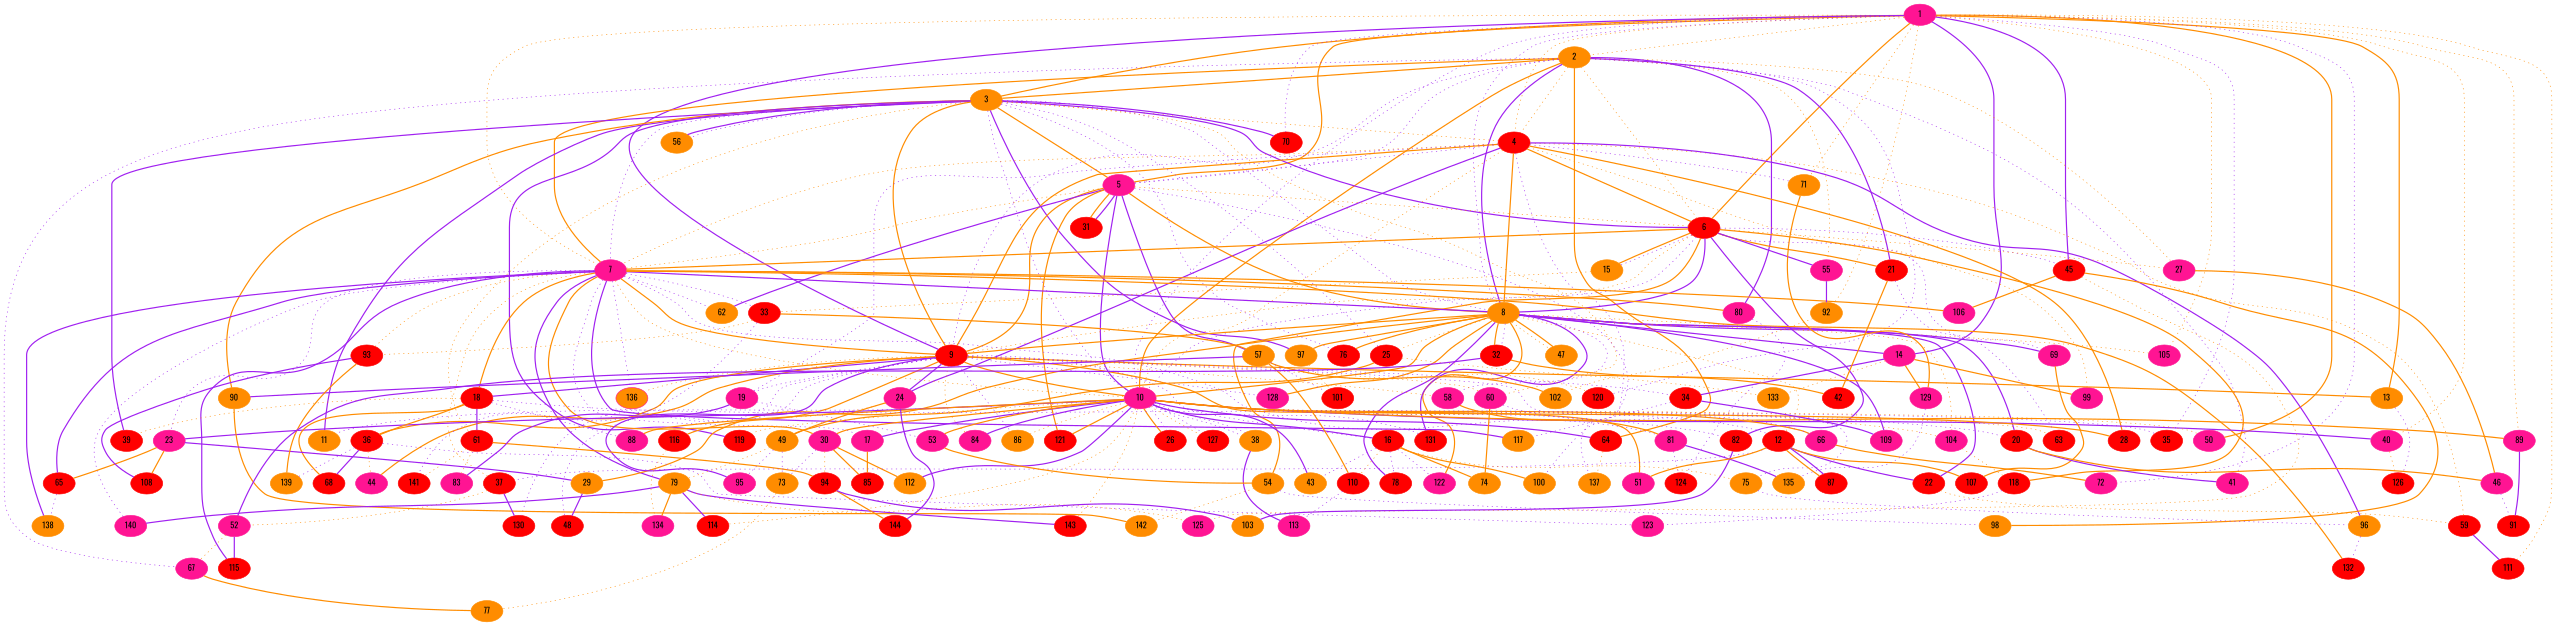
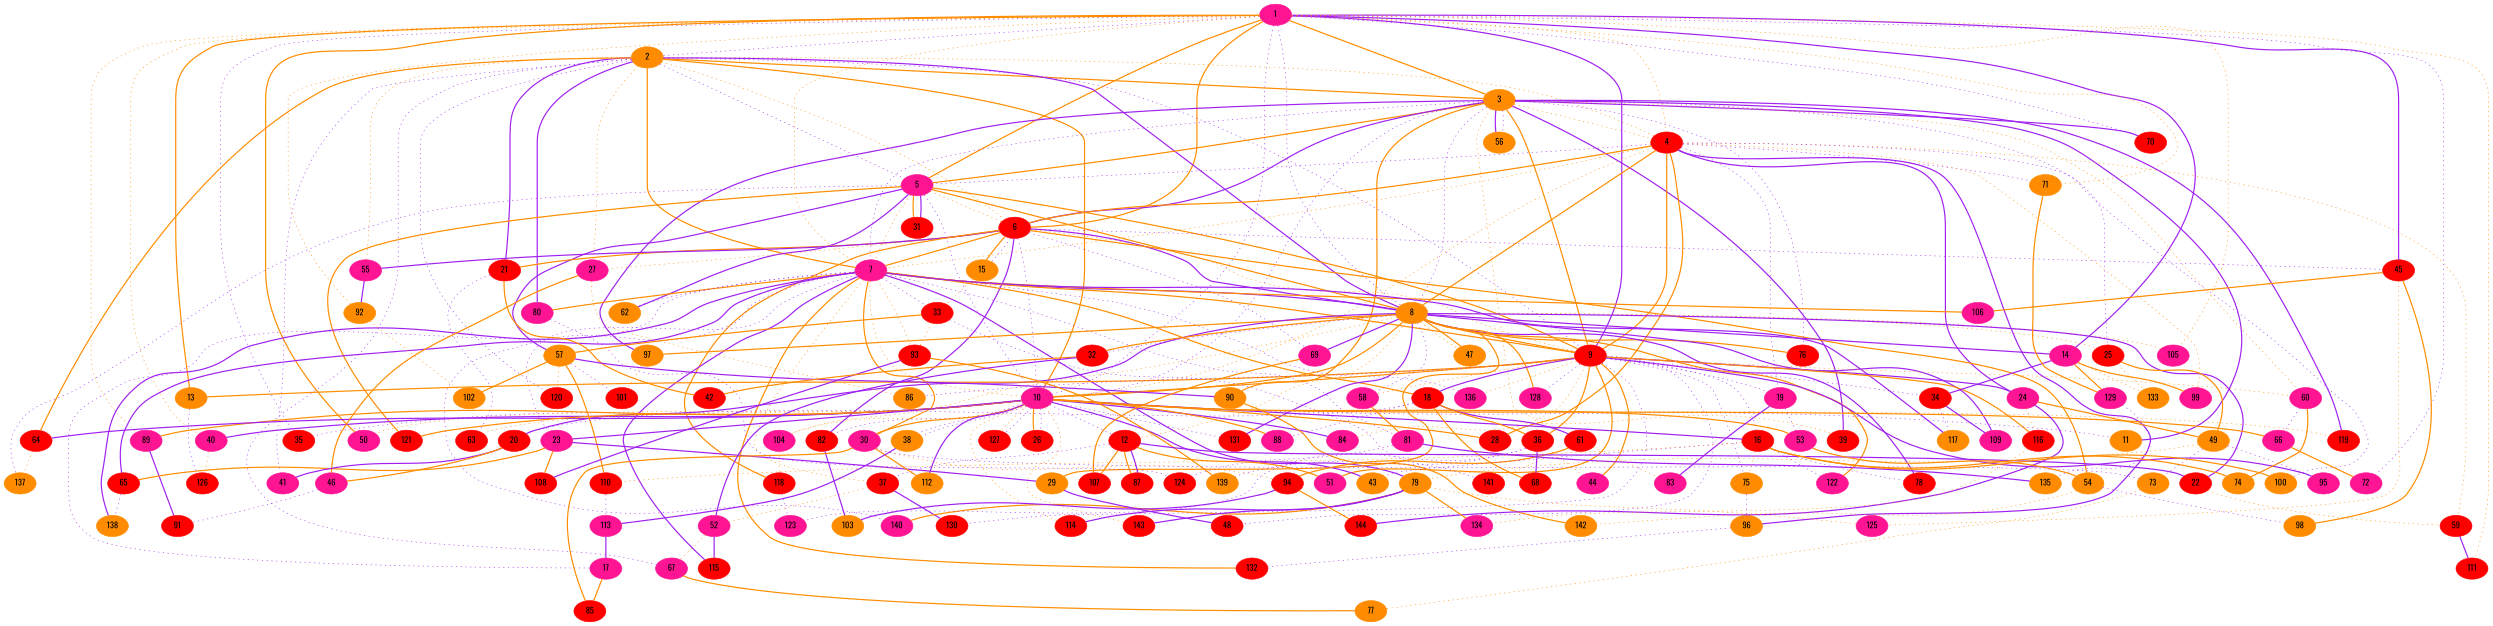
edge "1" -- "2": color darkorange -> purple
edge "5" -- "10": style bold -> dotted
node "136": fillcolor darkorange -> deeppink
edge "10" -- "86": now "27" -- "86"
edge "10" -- "17": now "113" -- "17"
edge "79" -- "140": color purple -> darkorange
